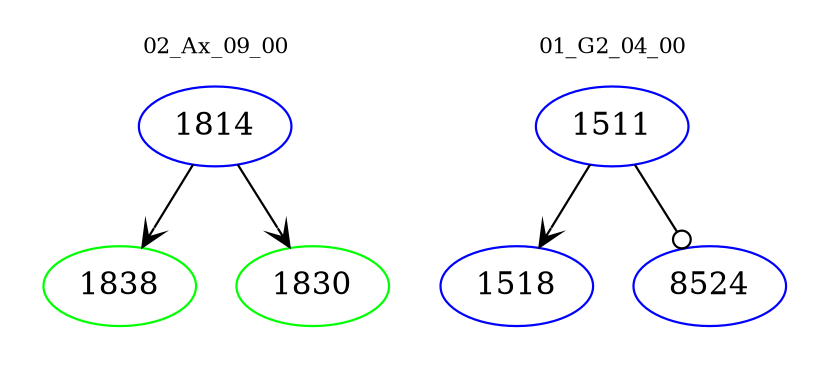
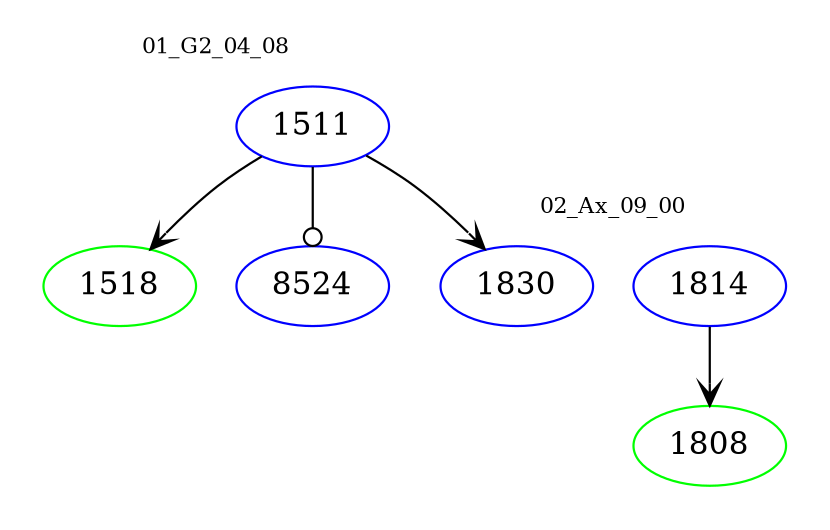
cluster "01_G2_04_00": label "01_G2_04_00" -> "01_G2_04_08"
edge "1814" -> "1830": now "1511" -> "1830"
node "1838": label "1838" -> "1808"
node "1830": color green -> blue
node "1518": color blue -> green
